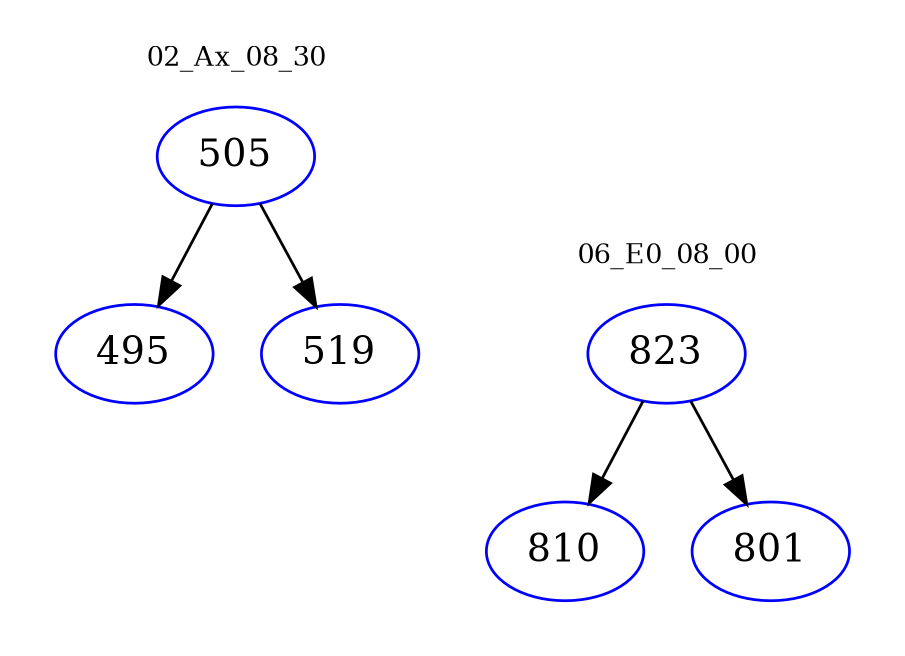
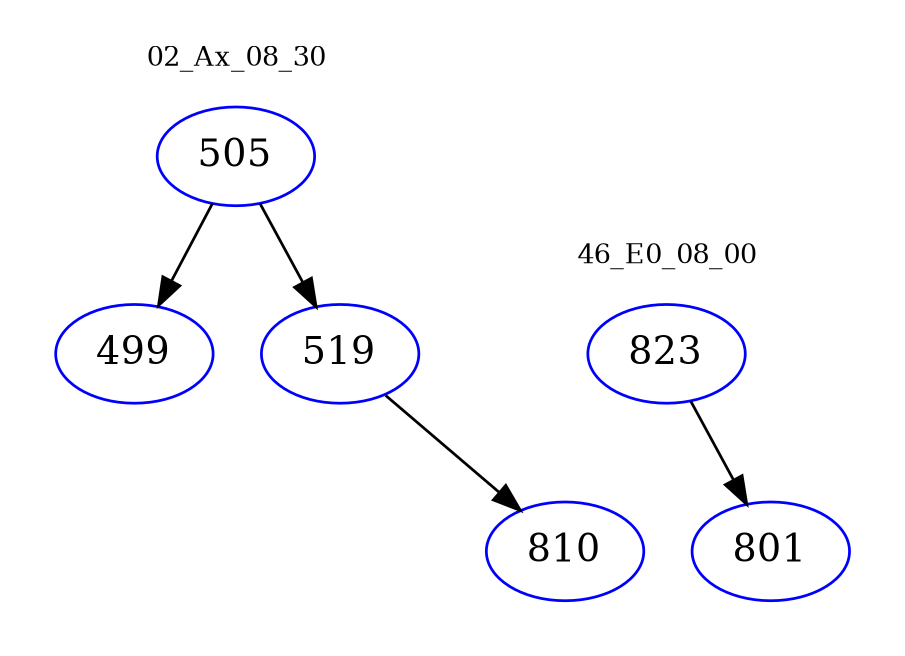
cluster "06_E0_08_00": label "06_E0_08_00" -> "46_E0_08_00"
node "495": label "495" -> "499"
edge "823" -> "810": now "519" -> "810"
